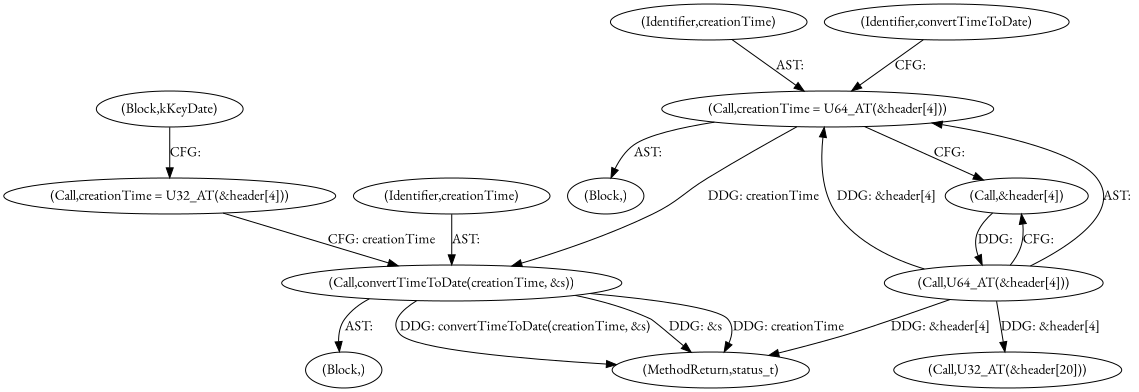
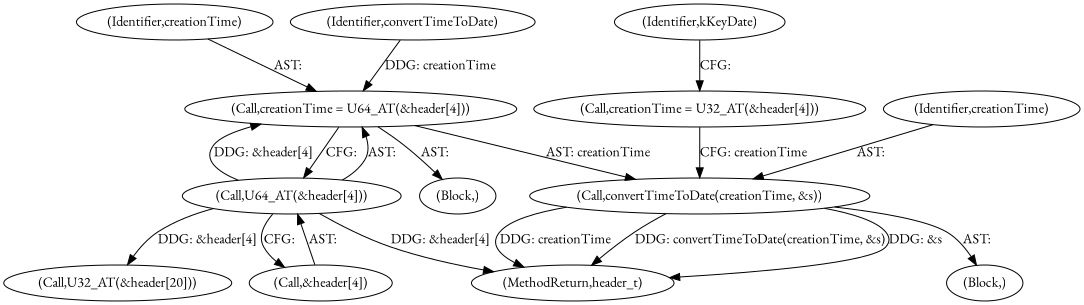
edge "(Identifier,convertTimeToDate)" -> "(Call,creationTime = U64_AT(&header[4]))": label "CFG: " -> "DDG: creationTime"
node "(Block,kKeyDate)": label "(Block,kKeyDate)" -> "(Identifier,kKeyDate)"
edge "(Call,creationTime = U64_AT(&header[4]))" -> "(Call,&header[4])": now "(Call,creationTime = U64_AT(&header[4]))" -> "(Call,U64_AT(&header[4]))"
edge "(Call,creationTime = U64_AT(&header[4]))" -> "(Call,convertTimeToDate(creationTime, &s))": label "DDG: creationTime" -> "AST: creationTime"
edge "(Call,&header[4])" -> "(Call,U64_AT(&header[4]))": label "DDG: " -> "AST: "
node "(MethodReturn,status_t)": label "(MethodReturn,status_t)" -> "(MethodReturn,header_t)"
